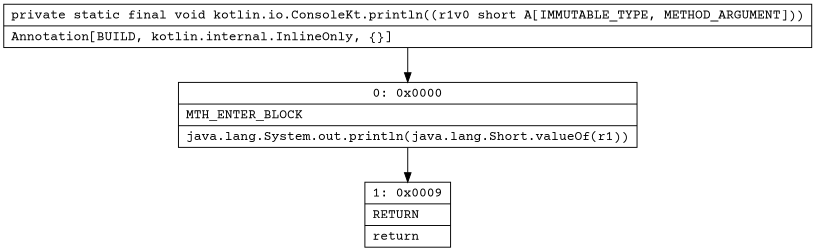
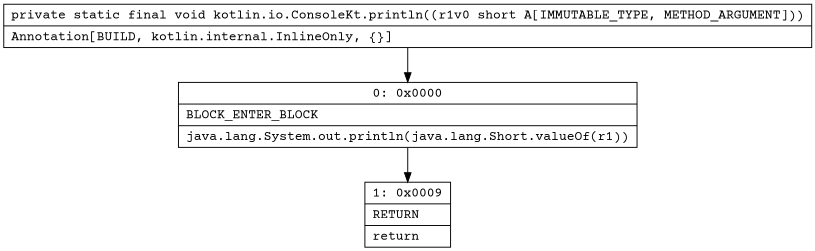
node "0: 0x0000": text "MTH_ENTER_BLOCK" -> "BLOCK_ENTER_BLOCK"
